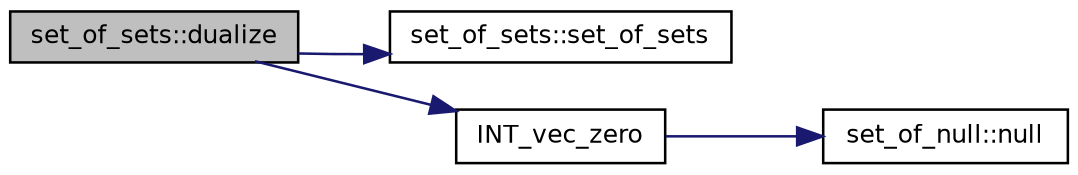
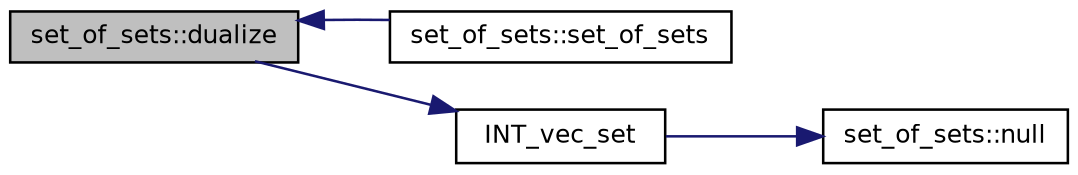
edge "set_of_sets::dualize" -> "set_of_sets::set_of_sets": reversed
node "INT_vec_zero": label "INT_vec_zero" -> "INT_vec_set"
node "set_of_null::null": label "set_of_null::null" -> "set_of_sets::null"
